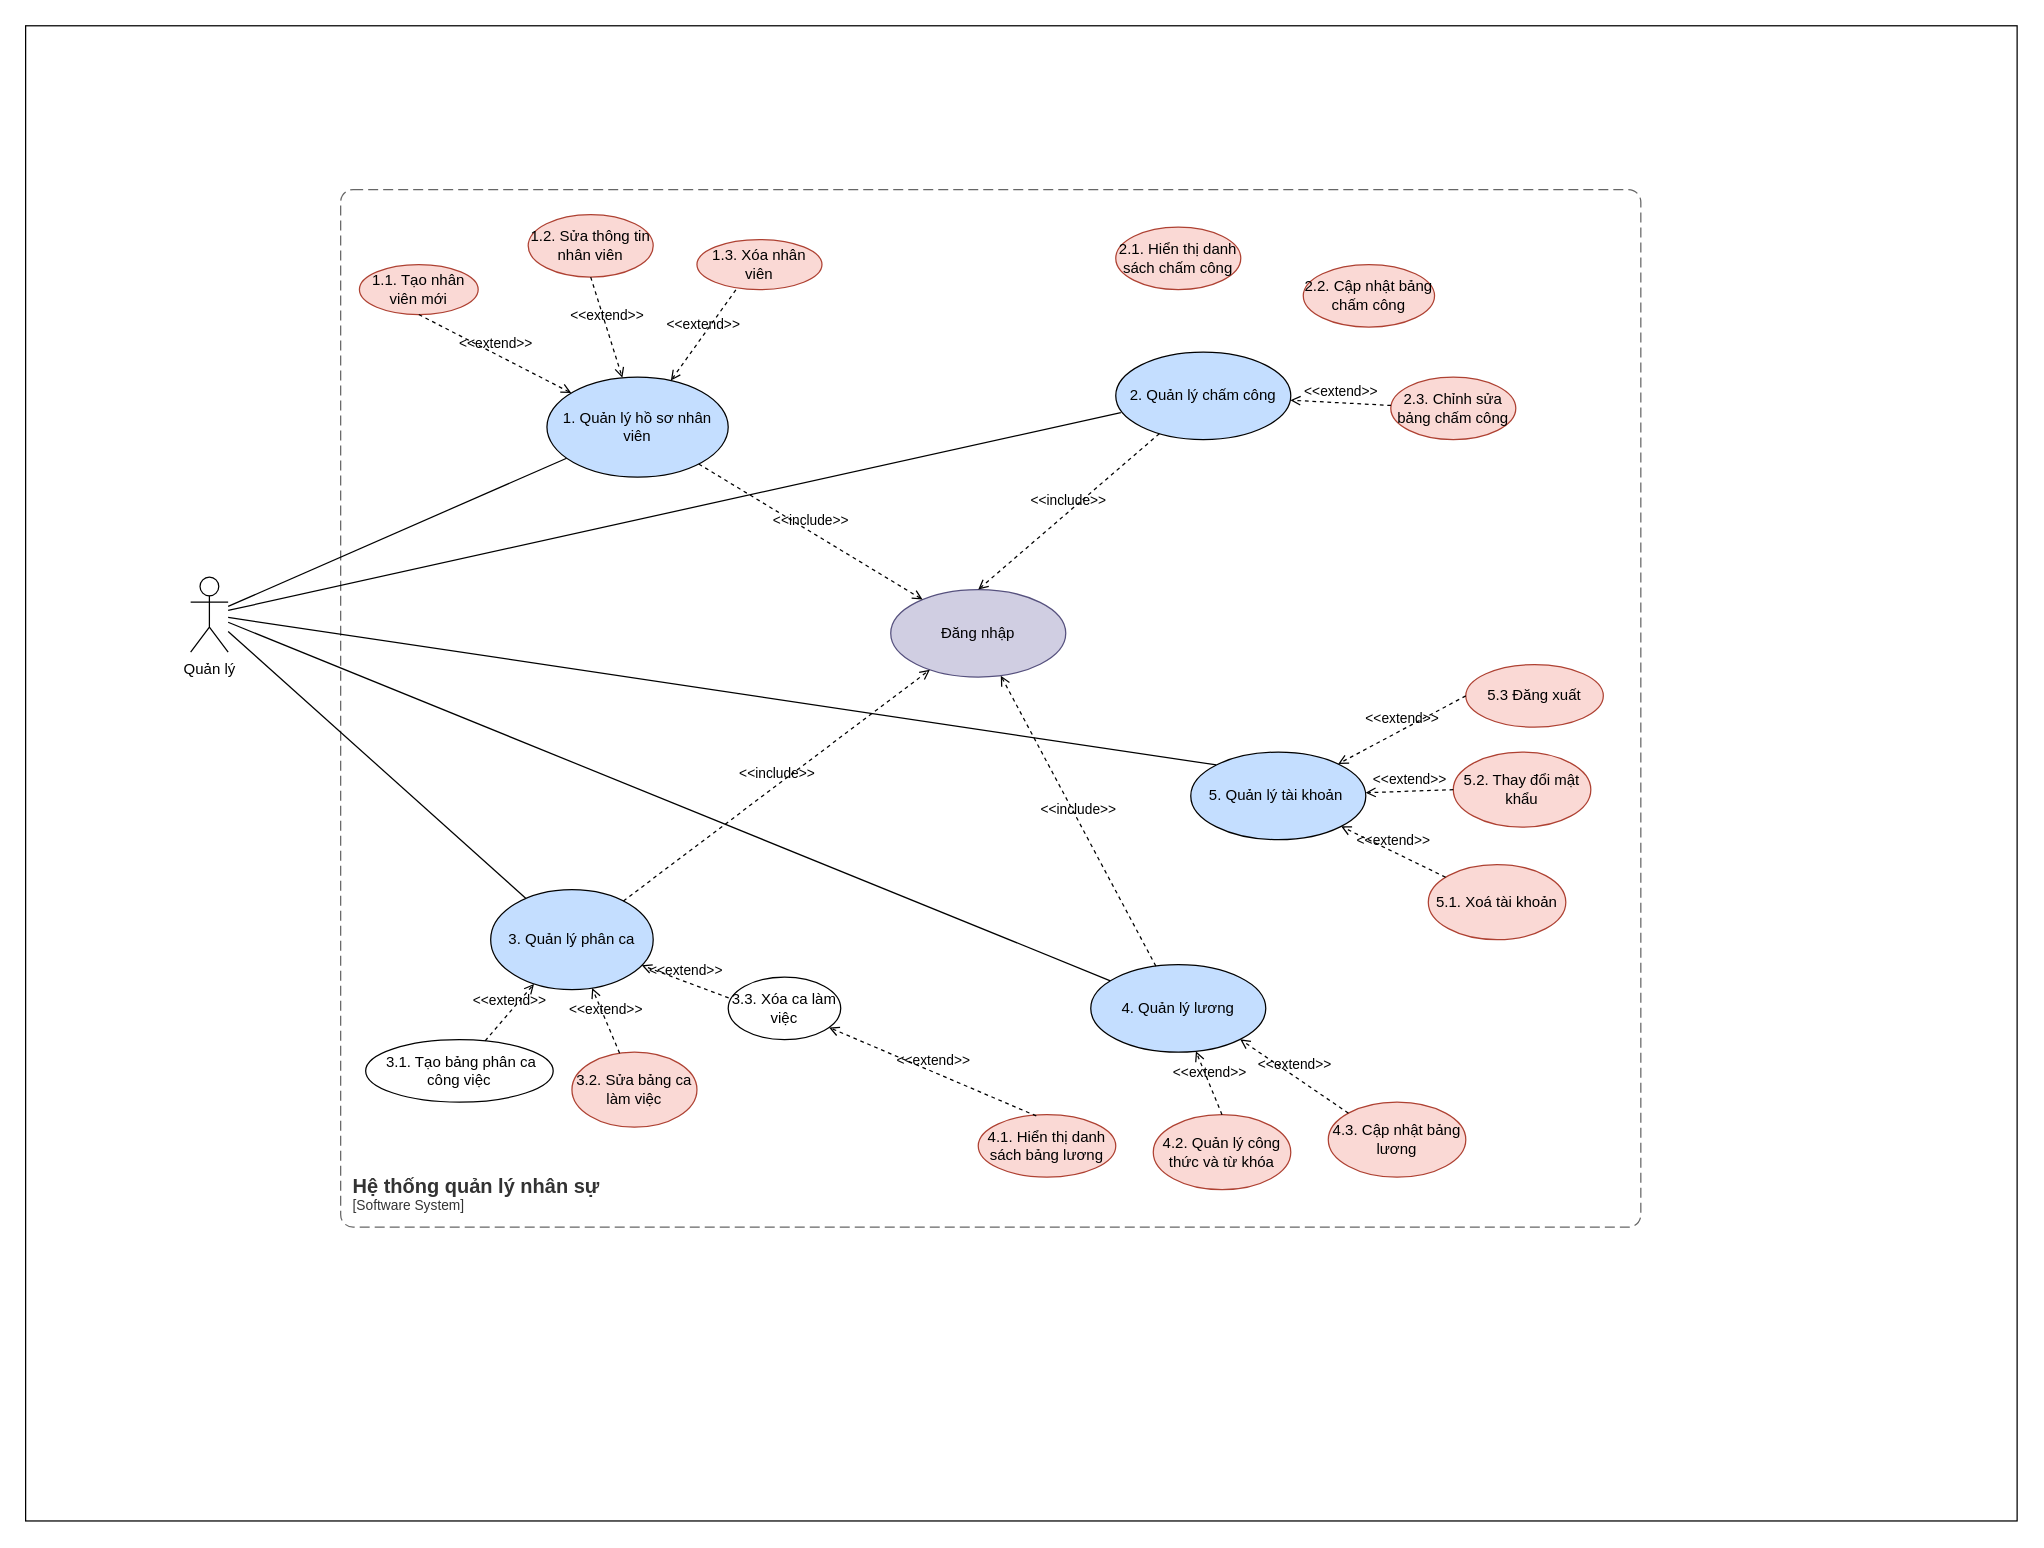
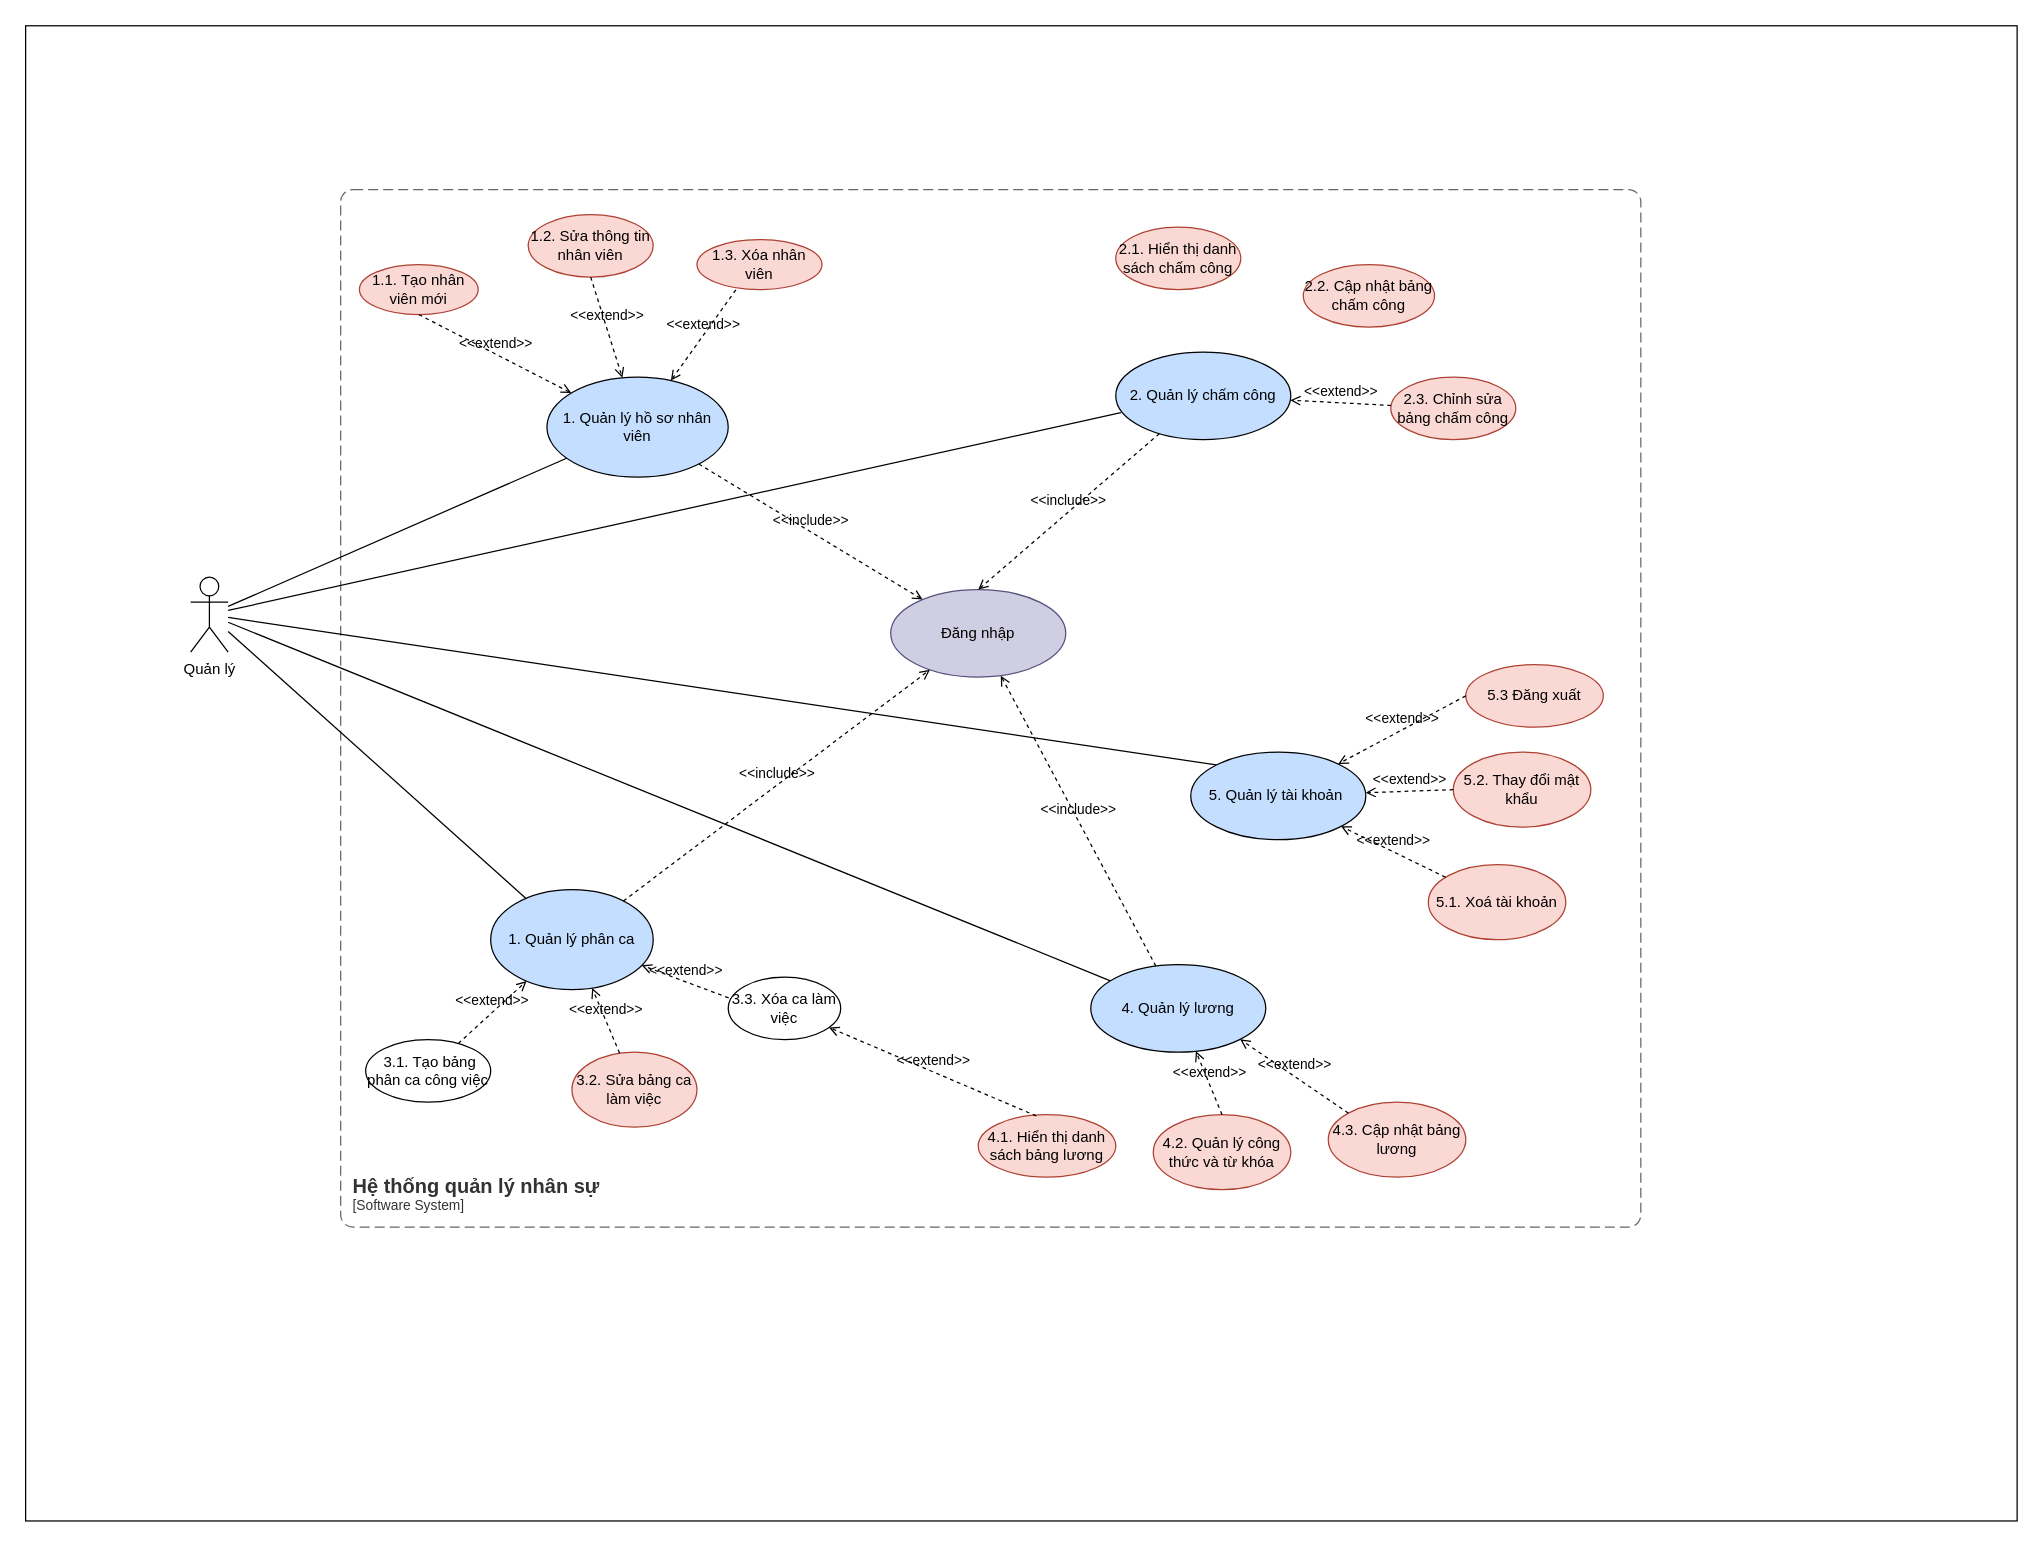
node "3. Quản lý phân ca": label "3. Quản lý phân ca" -> "1. Quản lý phân ca"
node "3.1. Tạo bảng phân ca công việc": size 188x63 -> 125x63
